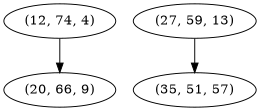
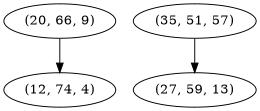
edge "(12, 74, 4)" -> "(20, 66, 9)": reversed
edge "(27, 59, 13)" -> "(35, 51, 57)": reversed
